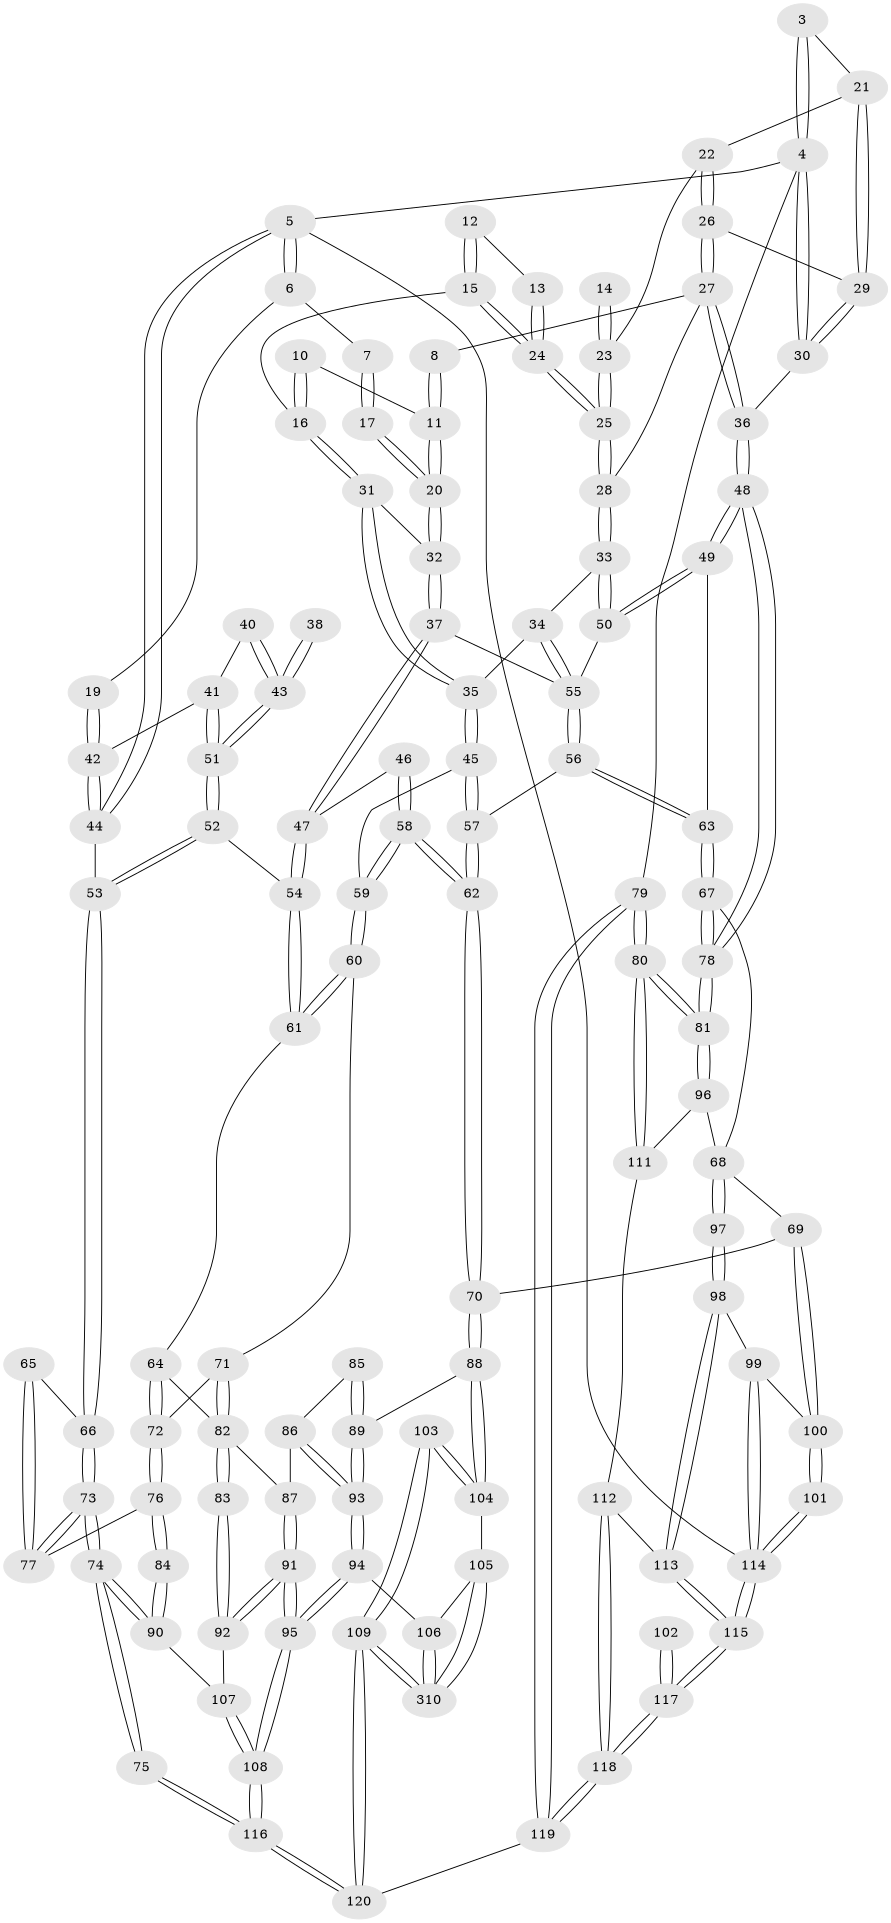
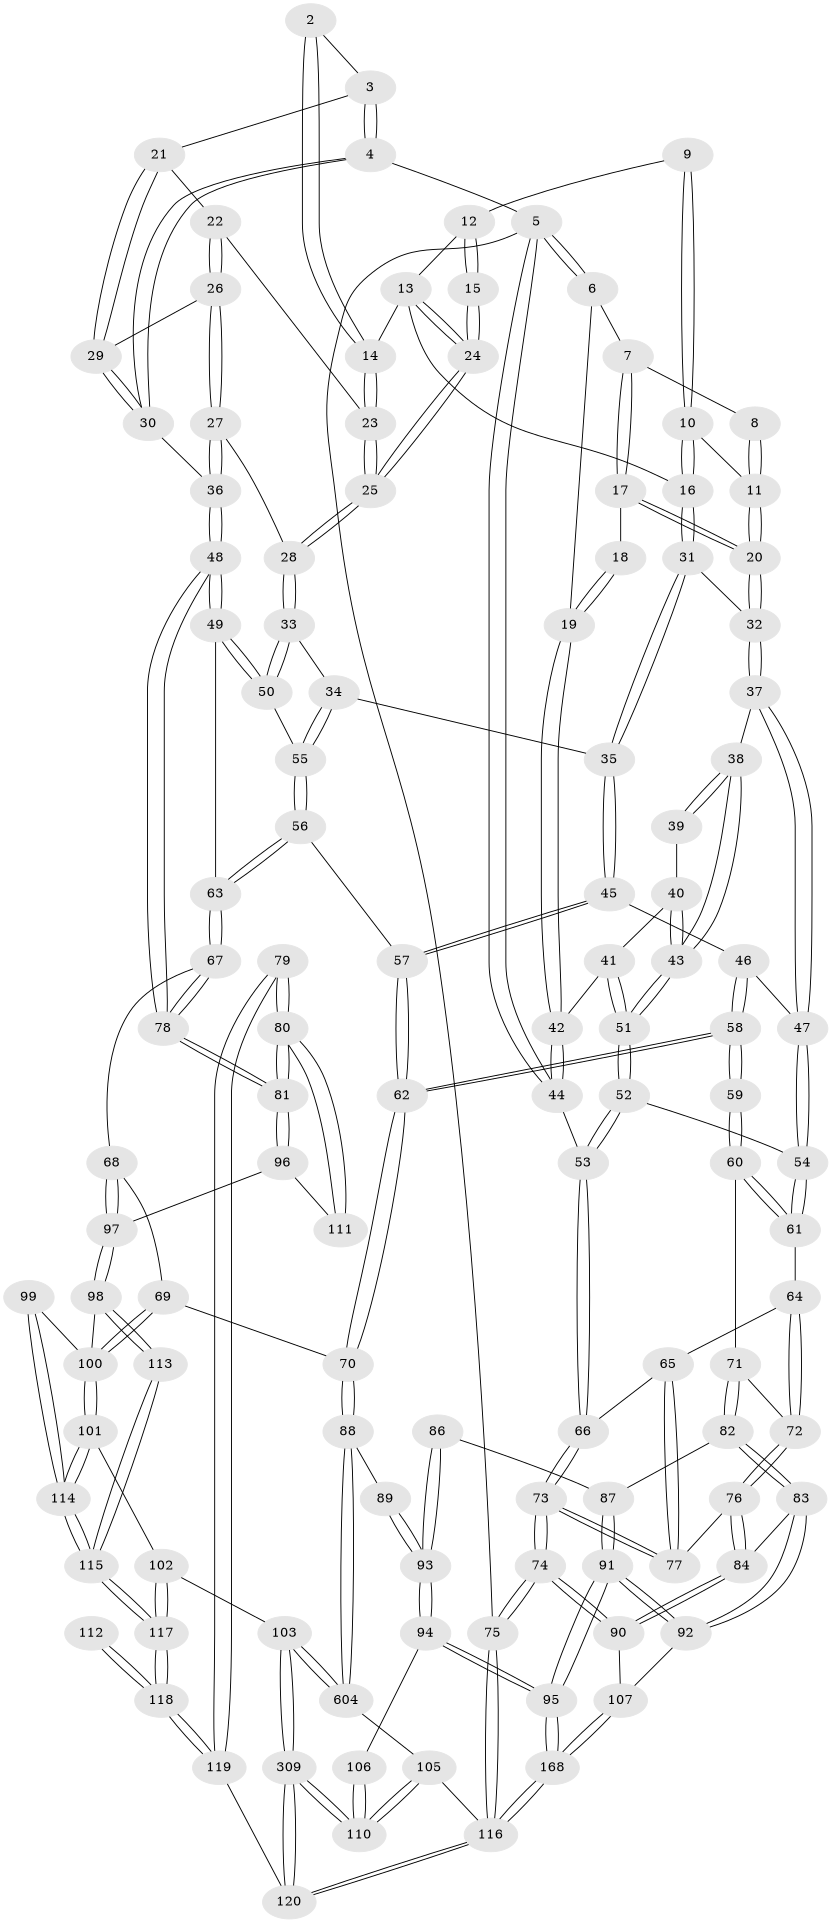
node "2": added
node "9": added
edge "15" -- "16": now "13" -- "16"
edge "13" -- "14": added
edge "27" -- "8": now "7" -- "8"
edge "4" -- "79": removed
node "18": added
edge "37" -- "55": now "37" -- "38"
edge "45" -- "59": now "45" -- "46"
node "39": added
edge "5" -- "114": now "5" -- "75"
edge "96" -- "68": now "96" -- "97"
edge "111" -- "112": removed
edge "98" -- "99": now "98" -- "100"
node "85": removed
edge "64" -- "82": now "64" -- "65"
node "104": label "104" -> "604"
edge "101" -- "102": added
edge "112" -- "113": removed
edge "83" -- "84": added
edge "102" -- "103": added
edge "105" -- "106": now "105" -- "116"
node "109": label "109" -> "309"
node "310": label "310" -> "110"
node "108": label "108" -> "168"
